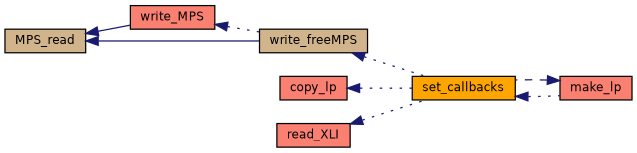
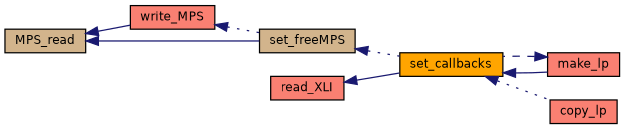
node "write_freeMPS": label "write_freeMPS" -> "set_freeMPS"
edge "set_callbacks" -> "copy_lp": reversed
edge "make_lp" -> "set_callbacks": style dotted -> solid
edge "set_callbacks" -> "read_XLI": style dotted -> solid
